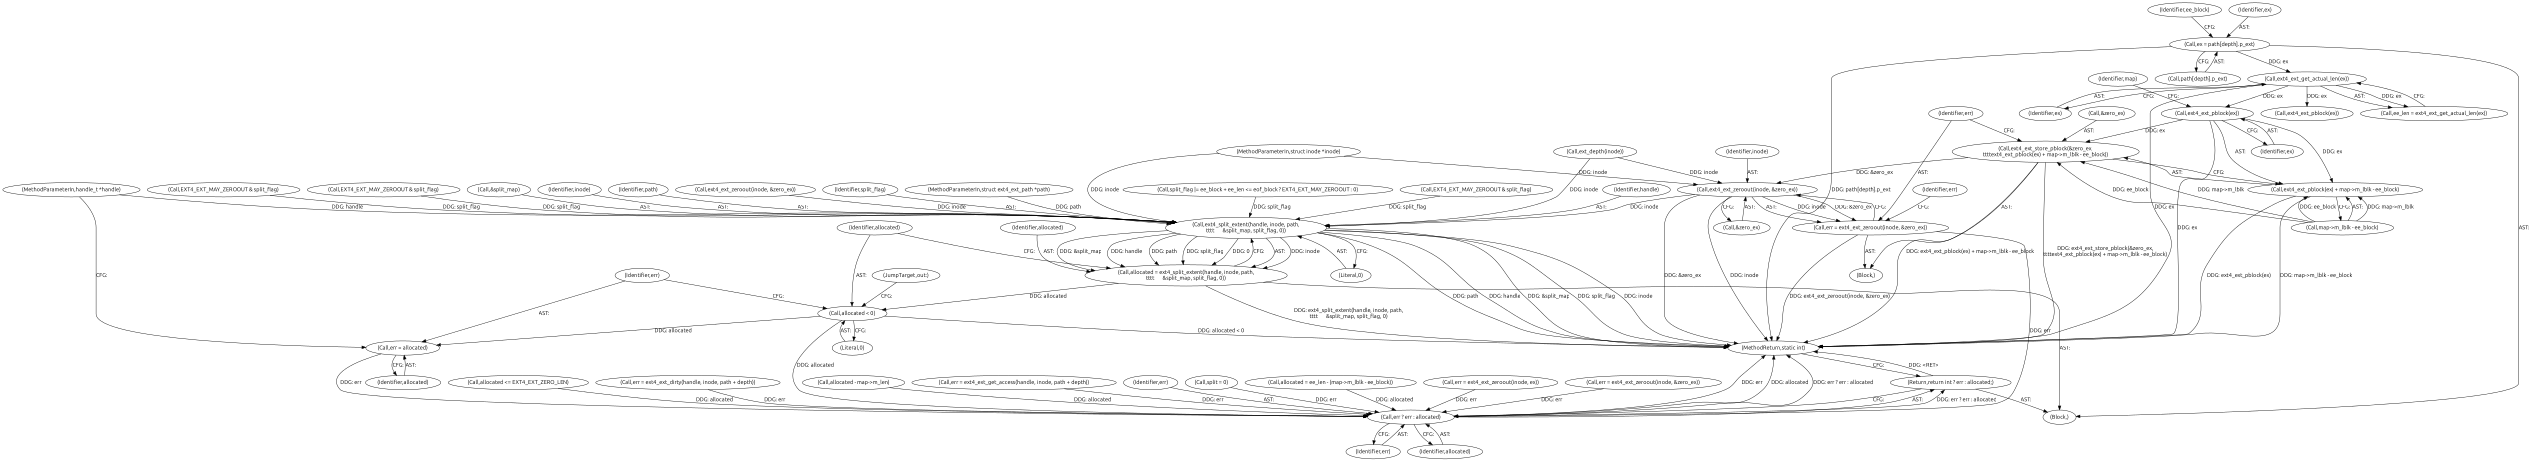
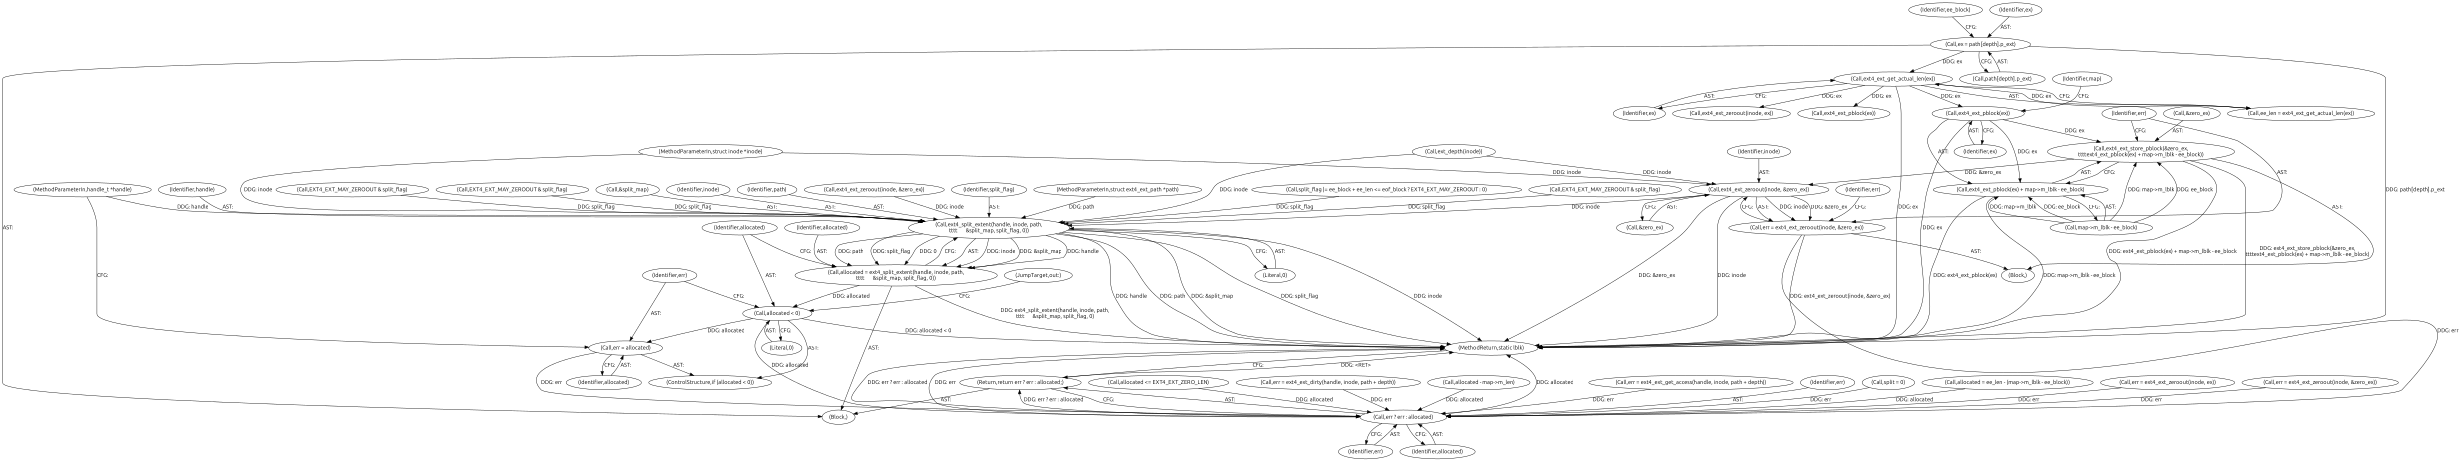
node "(Call,ext4_ext_zeroout(inode, ex))": added
node "(MethodReturn,static int)": label "(MethodReturn,static int)" -> "(MethodReturn,static lblk)"
node "(ControlStructure,if (allocated < 0))": added
node "(Return,return int ? err : allocated;)": label "(Return,return int ? err : allocated;)" -> "(Return,return err ? err : allocated;)"
